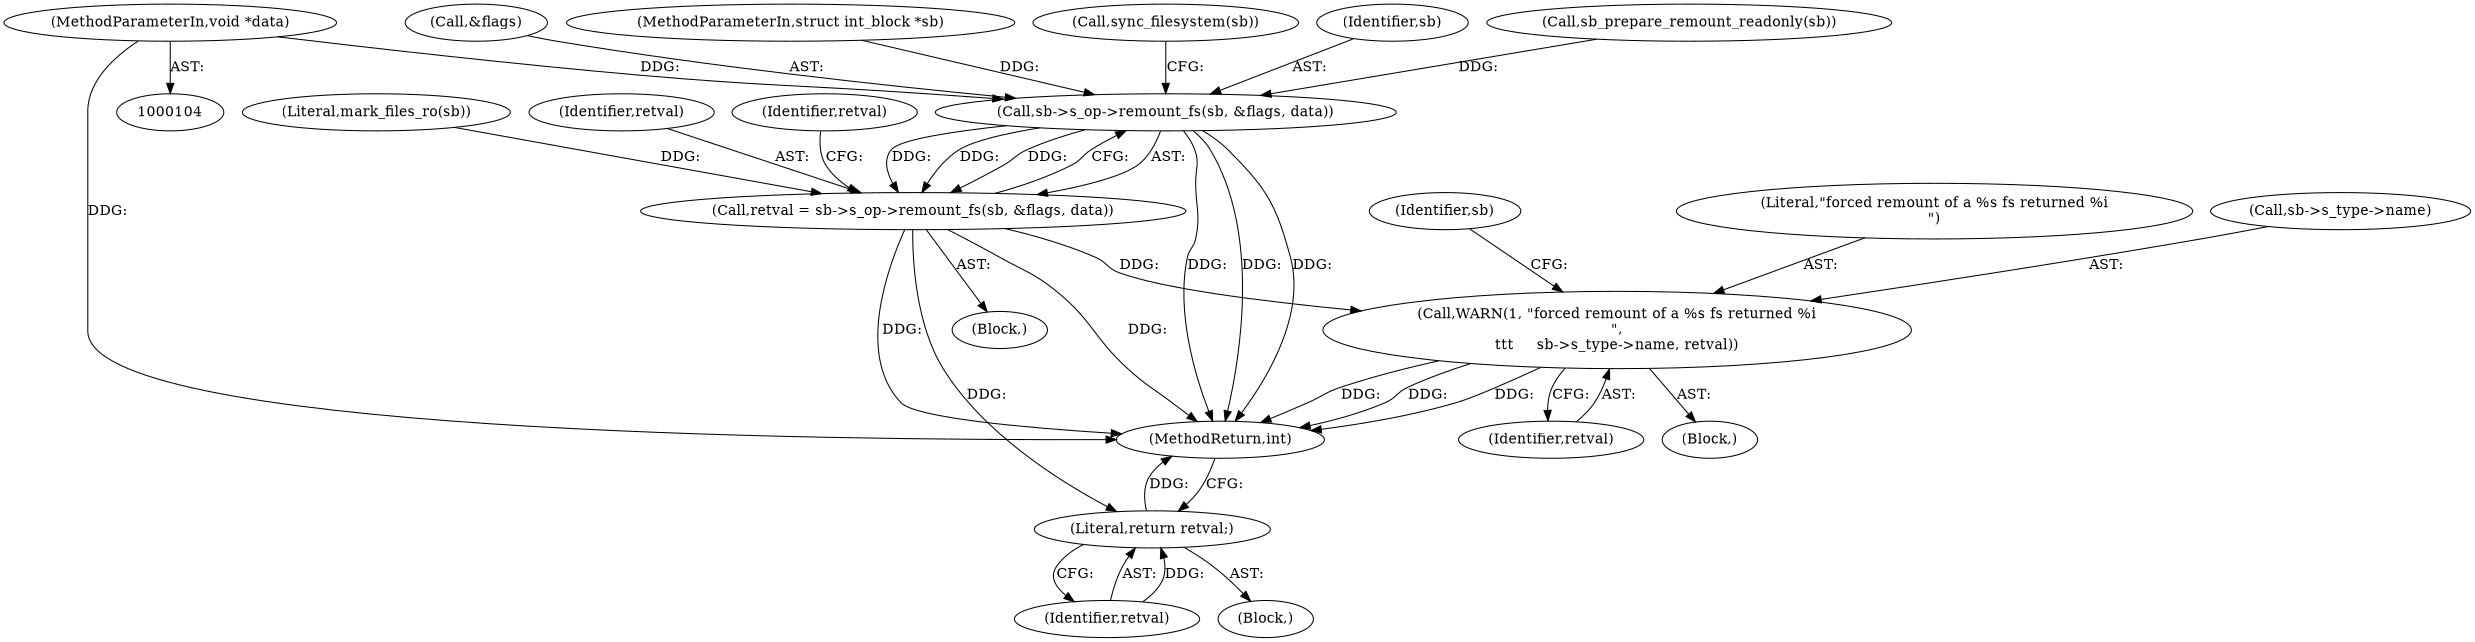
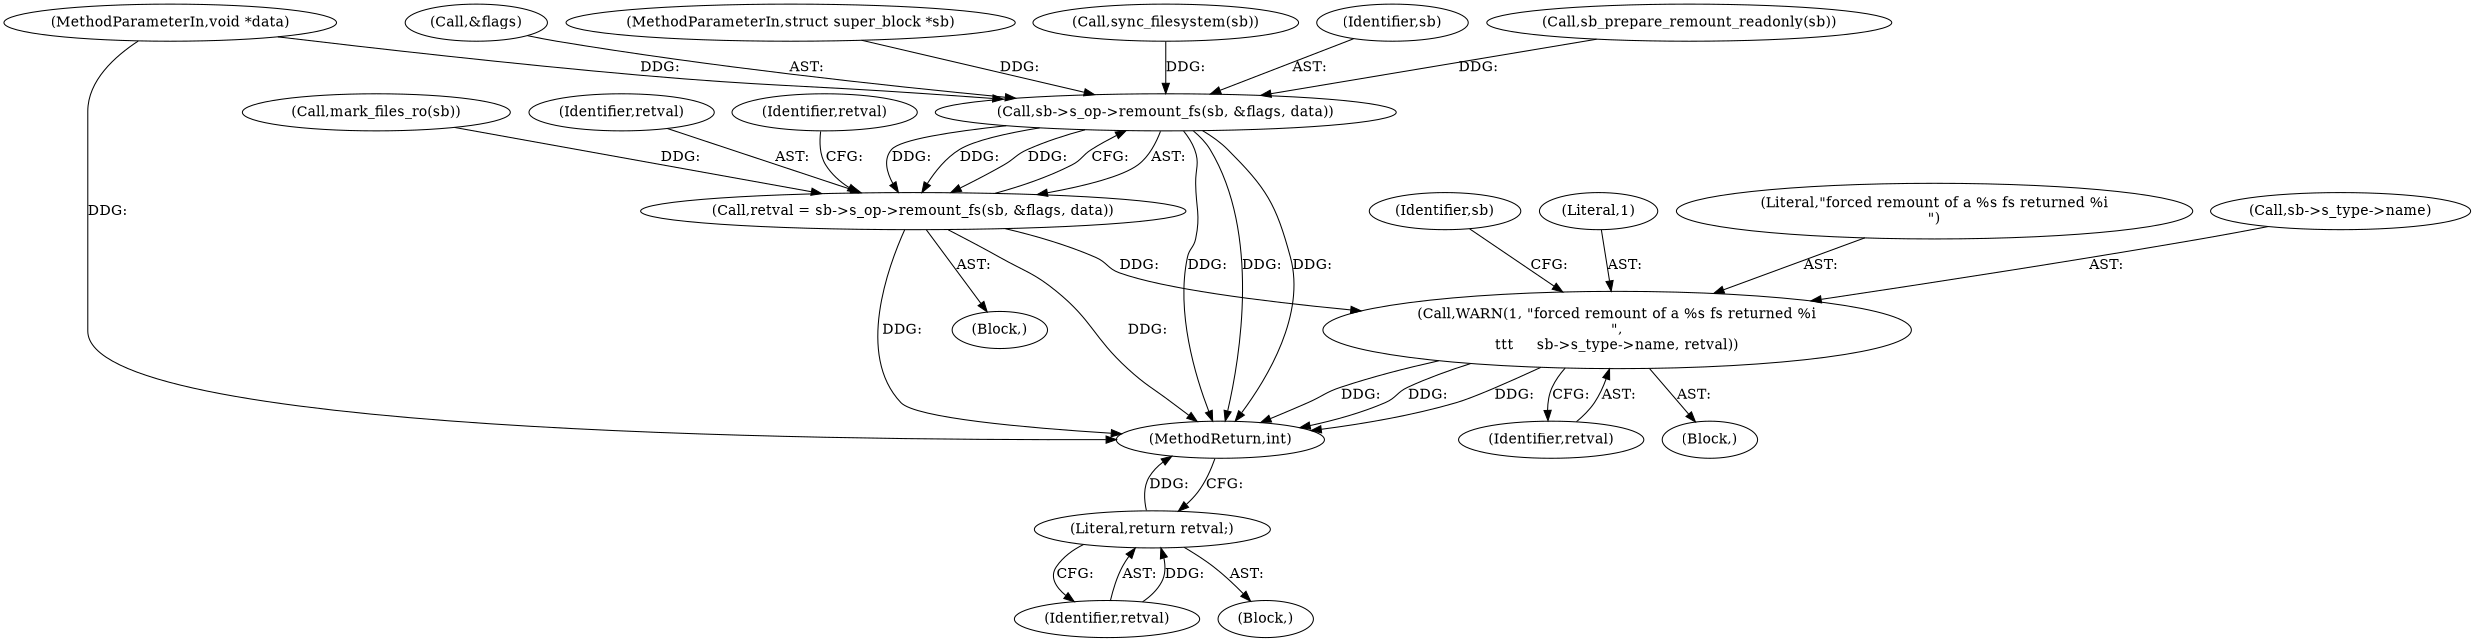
node "(MethodParameterIn,struct int_block *sb)": label "(MethodParameterIn,struct int_block *sb)" -> "(MethodParameterIn,struct super_block *sb)"
edge "(Call,sync_filesystem(sb))" -> "(Call,sb->s_op->remount_fs(sb, &flags, data))": label "CFG: " -> "DDG: "
node "1000104": removed
node "(Literal,mark_files_ro(sb))": label "(Literal,mark_files_ro(sb))" -> "(Call,mark_files_ro(sb))"
node "(Literal,1)": added
edge "(Call,retval = sb->s_op->remount_fs(sb, &flags, data))" -> "(Literal,return retval;)": removed, label "DDG:"
